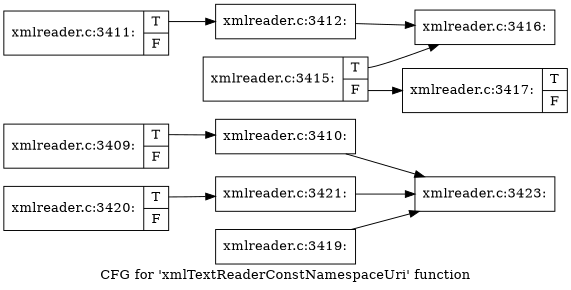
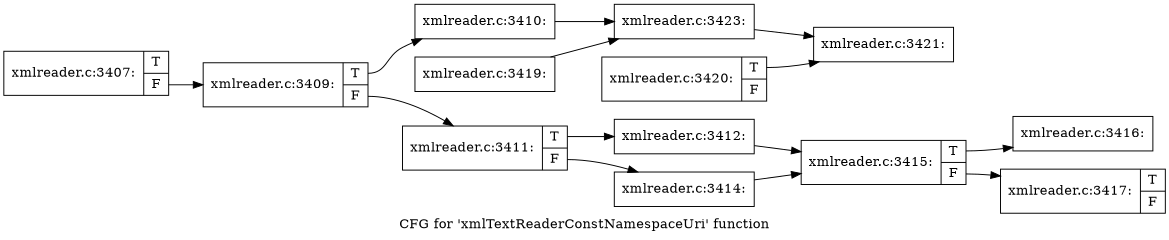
edge "xmlreader.c:3412:" -> "xmlreader.c:3416:": now "xmlreader.c:3412:" -> "xmlreader.c:3415:"
node "xmlreader.c:3407:": added
edge "xmlreader.c:3409:" -> "xmlreader.c:3411:": added
node "xmlreader.c:3414:": added
edge "xmlreader.c:3421:" -> "xmlreader.c:3423:": reversed
